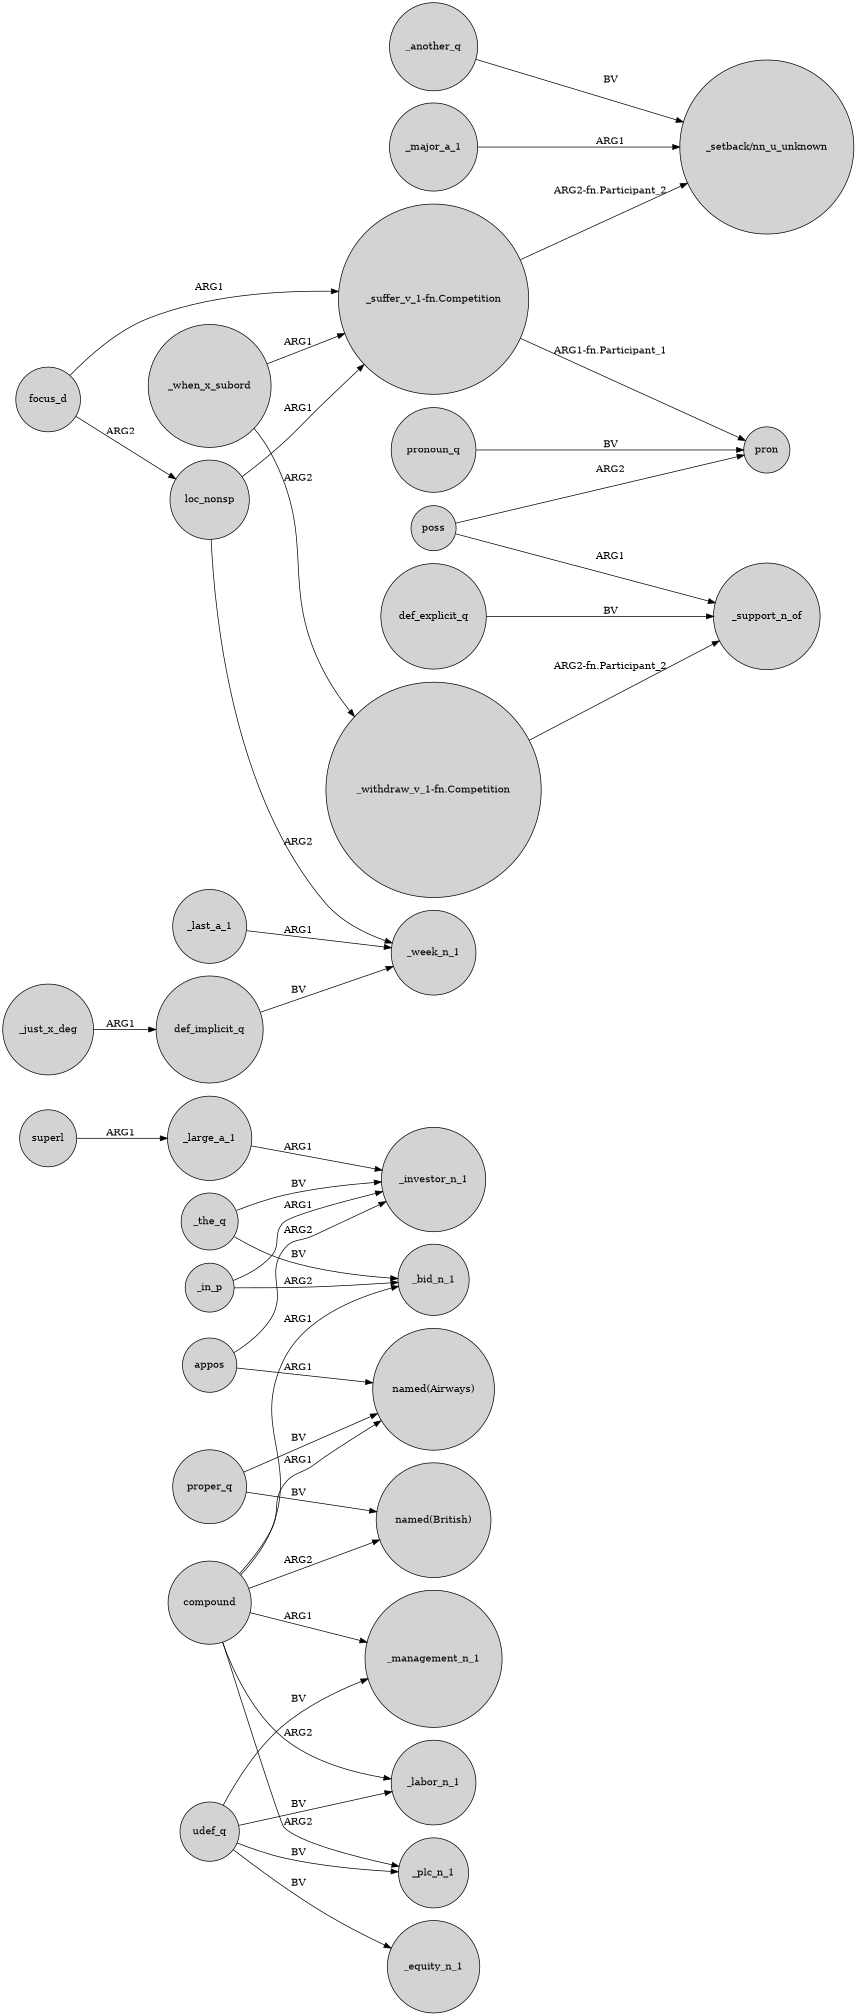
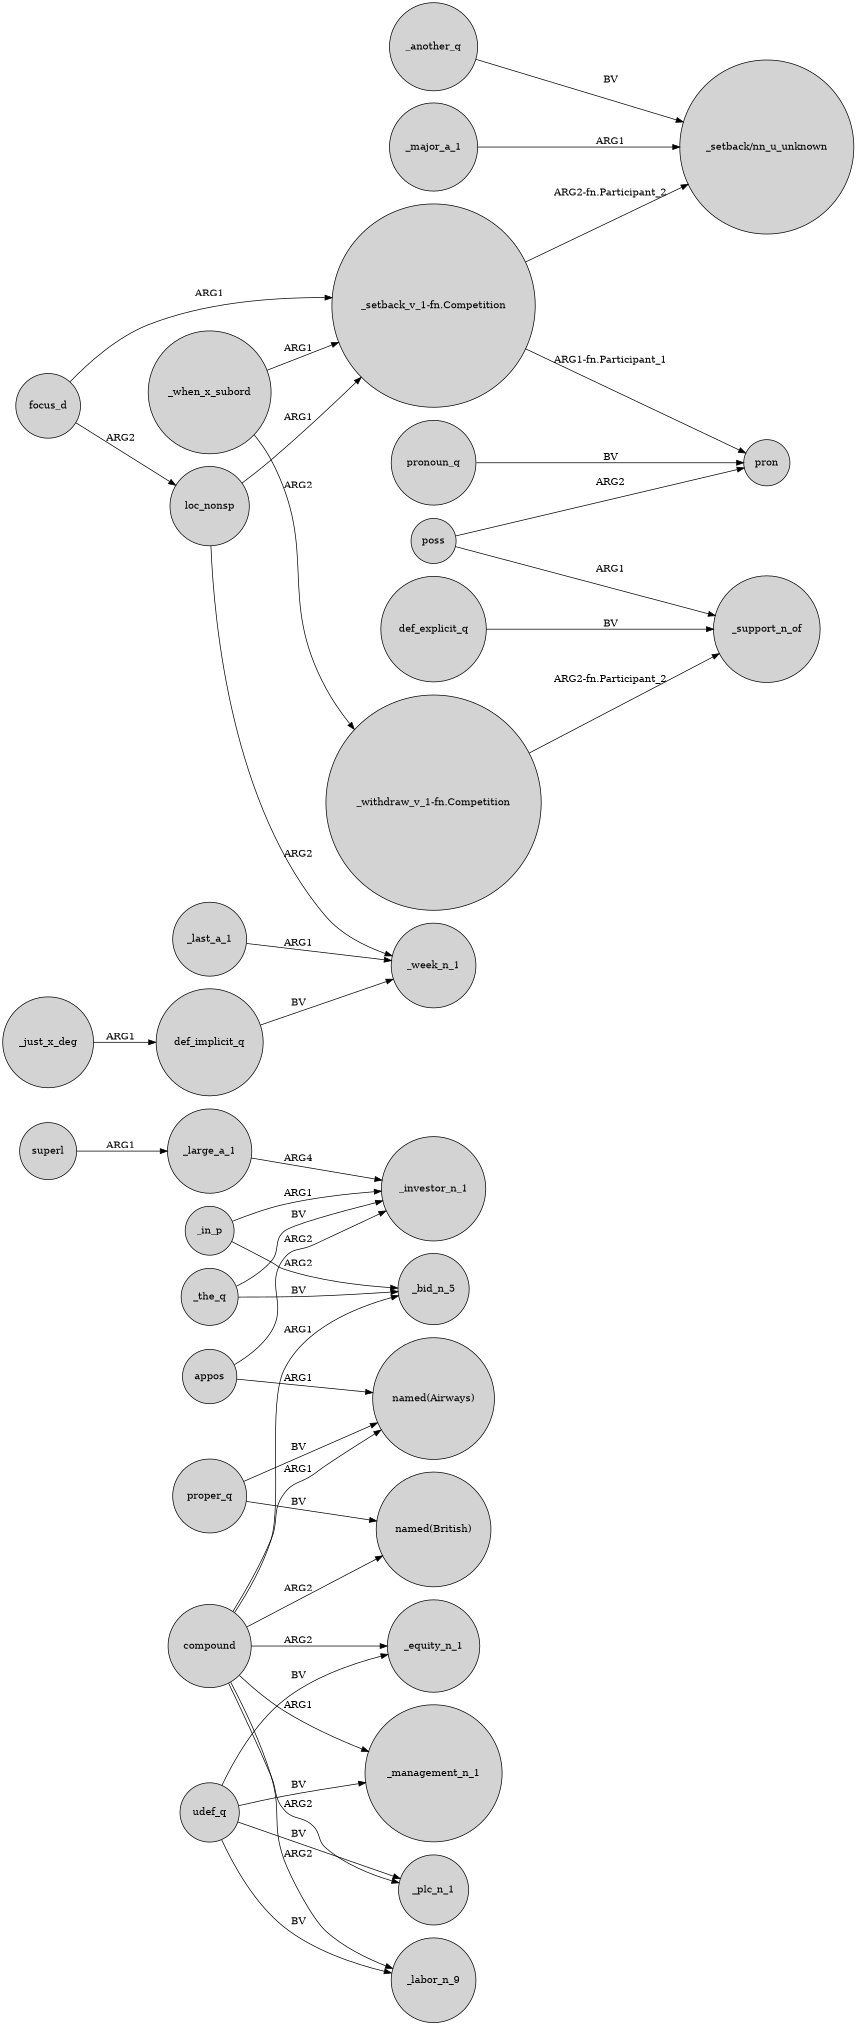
node "_suffer_v_1-fn.Competition": label "_suffer_v_1-fn.Competition" -> "_setback_v_1-fn.Competition"
edge "_large_a_1" -> "_investor_n_1": label "ARG1" -> "ARG4"
node "_bid_n_1": label "_bid_n_1" -> "_bid_n_5"
edge "compound" -> "_equity_n_1": added, label "ARG2"
node "_labor_n_1": label "_labor_n_1" -> "_labor_n_9"
